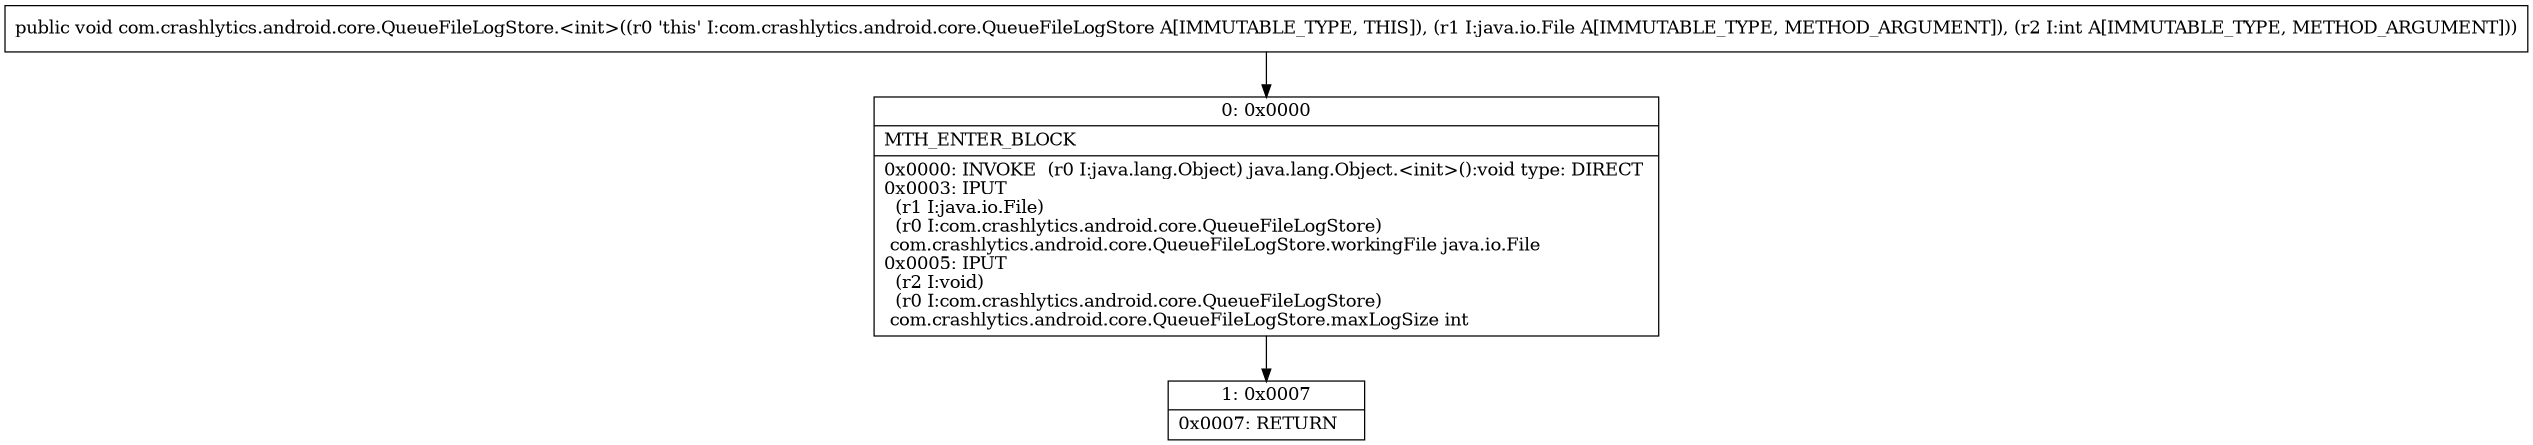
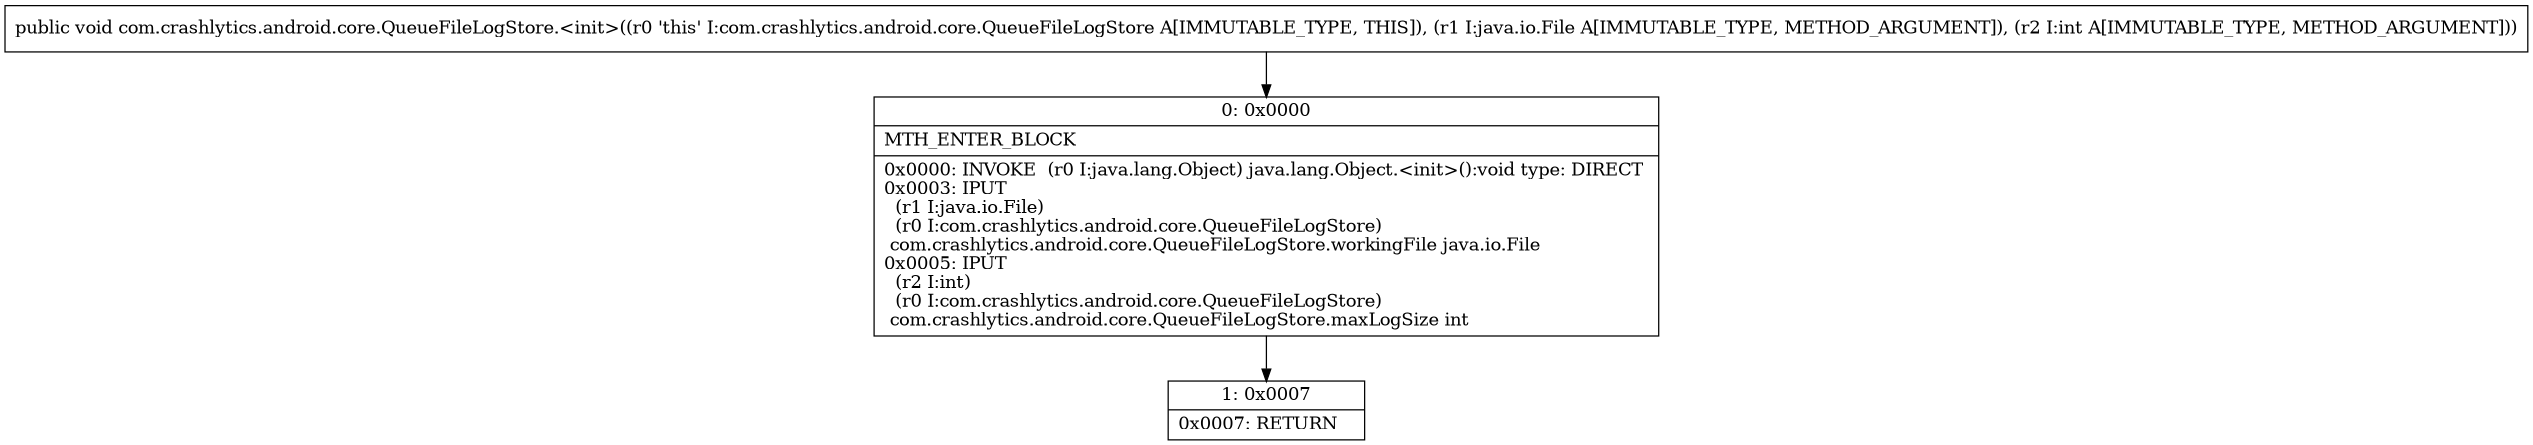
node "0: 0x0000": text "(r2 I:void)" -> "(r2 I:int)"
